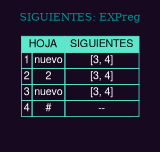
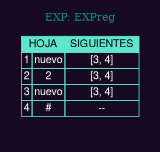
cluster "SIGUIENTES: EXPreg": label "SIGUIENTES: EXPreg" -> "EXP: EXPreg"
